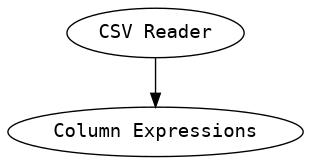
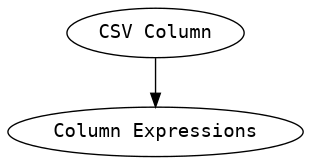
node "CSV Reader": label "CSV Reader" -> "CSV Column"
